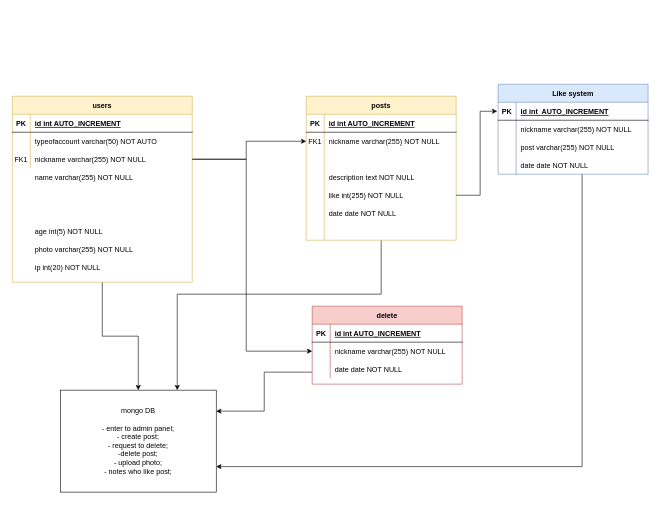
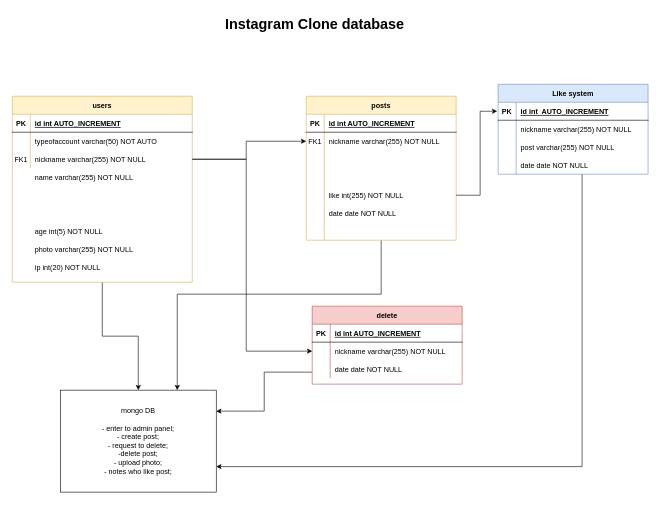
node "Instagram Clone database": added
node "description text NOT NULL": removed
